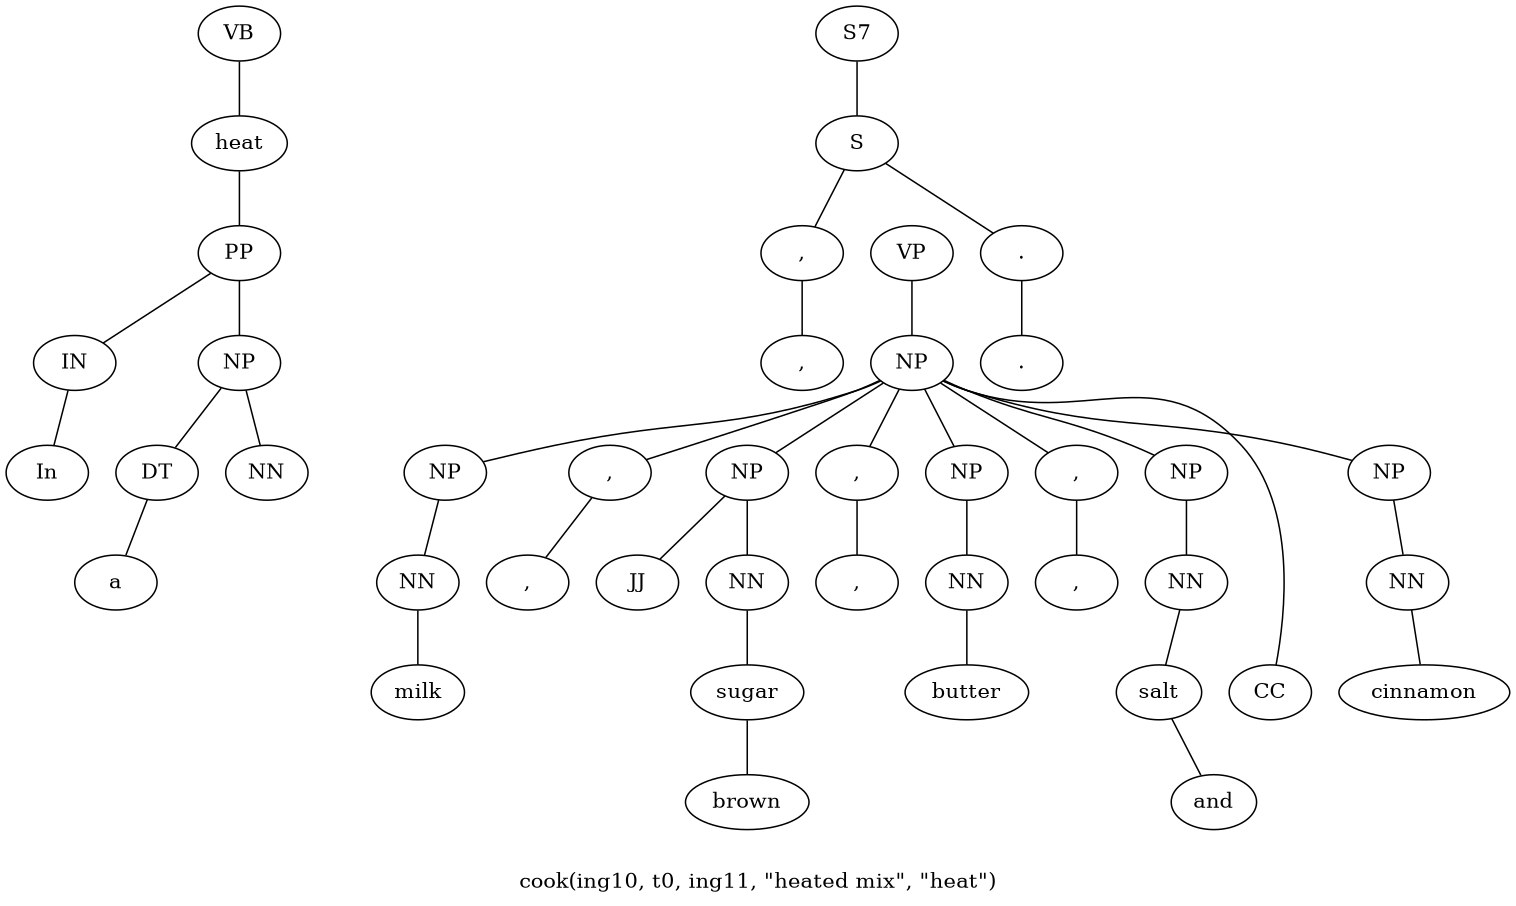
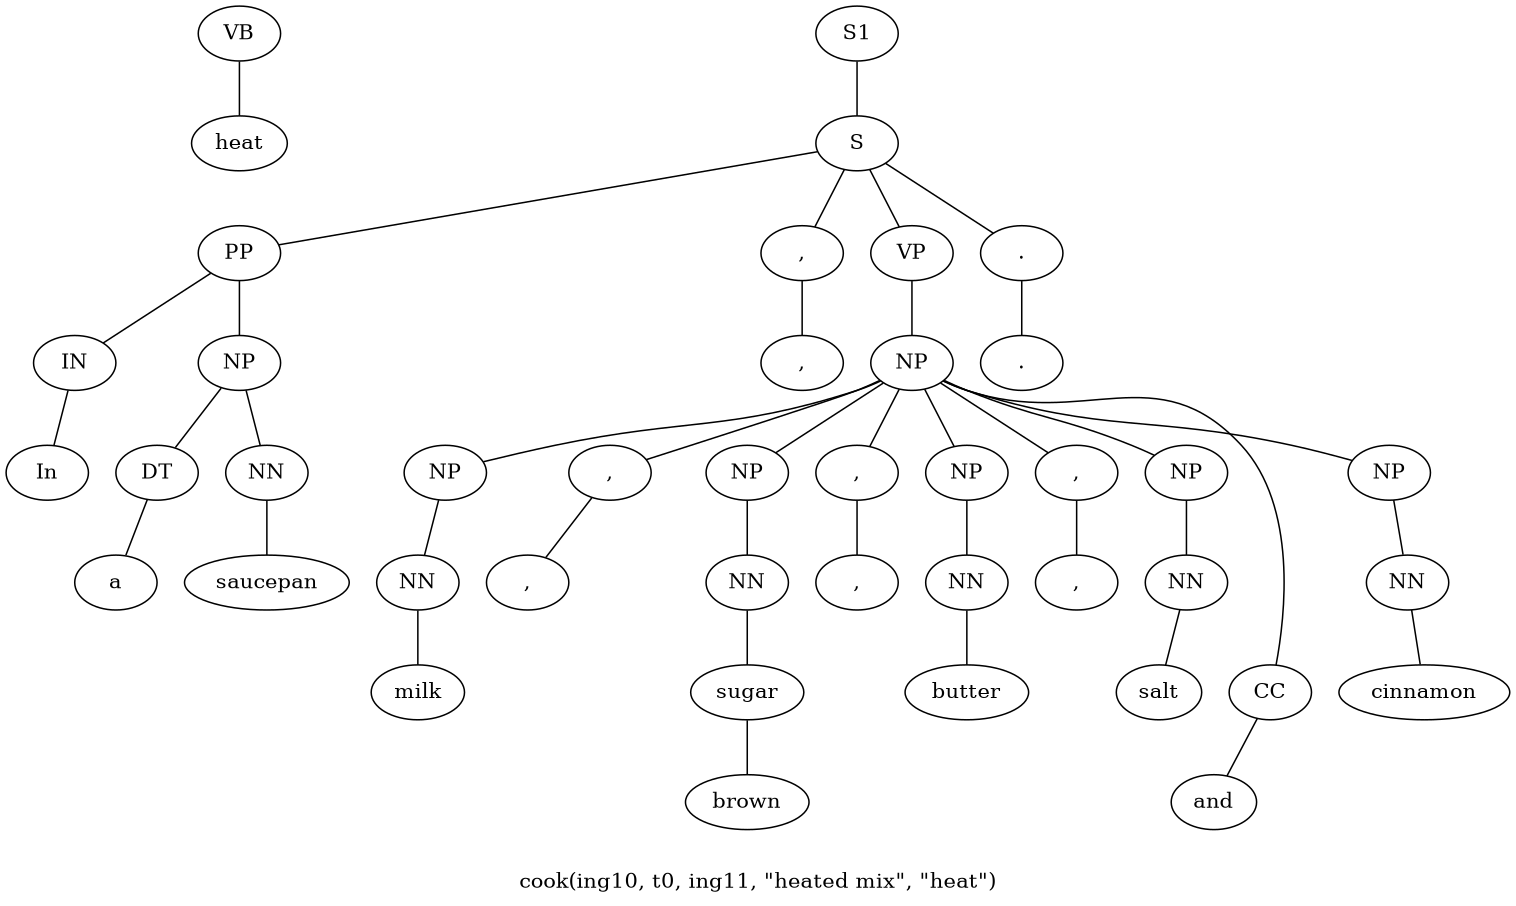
node "S7": label "S7" -> "S1"
edge "heat" -- "PP": now "S" -- "PP"
edge "S" -- "VP": added
node "saucepan": added
node "JJ": removed
edge "salt" -- "and": now "CC" -- "and"
